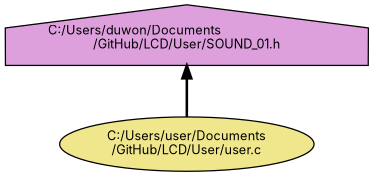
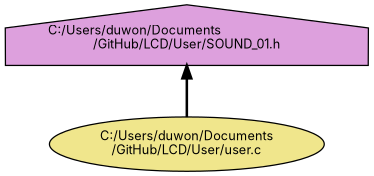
node "C:/Users/user/Documents /GitHub/LCD/User/user.c": label "C:/Users/user/Documents /GitHub/LCD/User/user.c" -> "C:/Users/duwon/Documents /GitHub/LCD/User/user.c"
